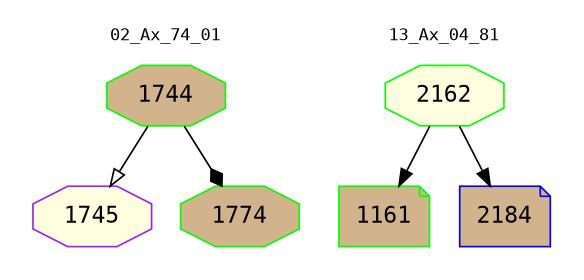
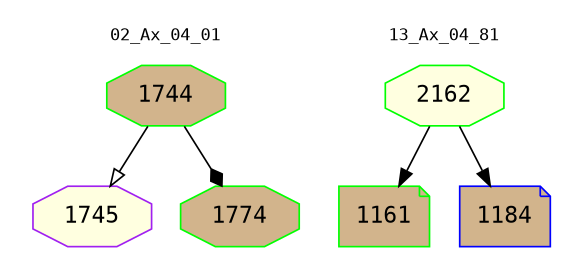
cluster "02_Ax_74_01": label "02_Ax_74_01" -> "02_Ax_04_01"
node "2184": label "2184" -> "1184"
